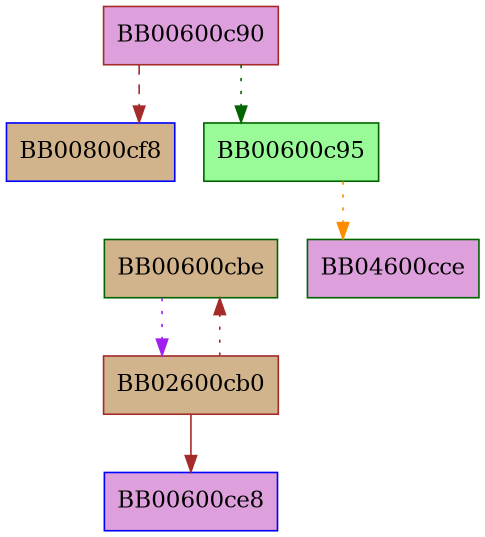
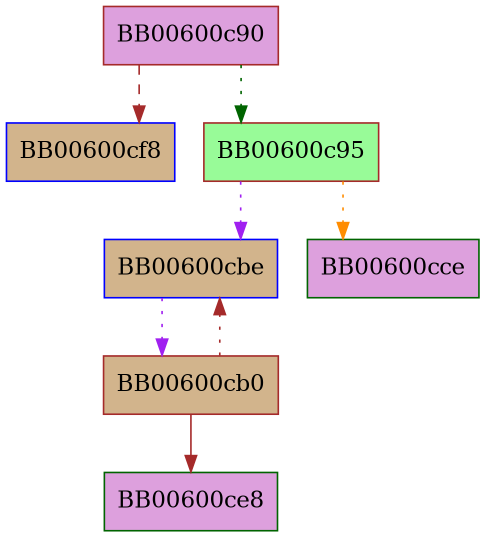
node "BB00800cf8": label "BB00800cf8" -> "BB00600cf8"
node "BB00600c95": color darkgreen -> brown
edge "BB00600c95" -> "BB00600cbe": added
node "BB00600cbe": color darkgreen -> blue
node "BB04600cce": label "BB04600cce" -> "BB00600cce"
node "BB02600cb0": label "BB02600cb0" -> "BB00600cb0"
node "BB00600ce8": color blue -> darkgreen
